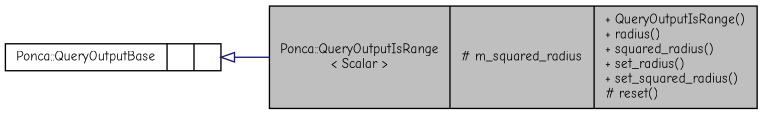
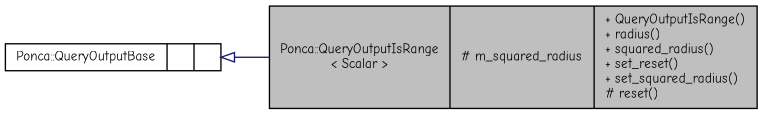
node "Ponca::QueryOutputIsRange": text "+ set_radius()" -> "+ set_reset()"
